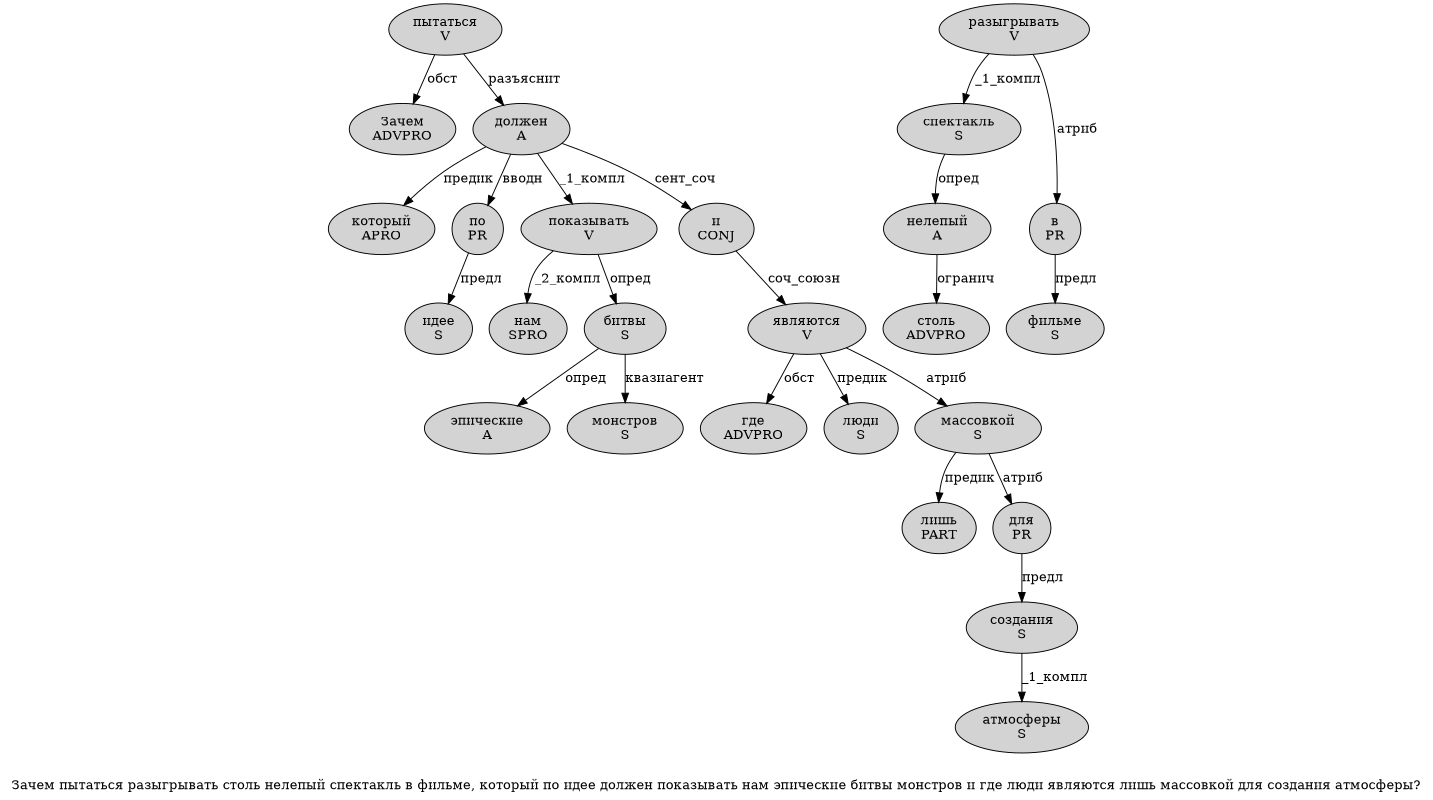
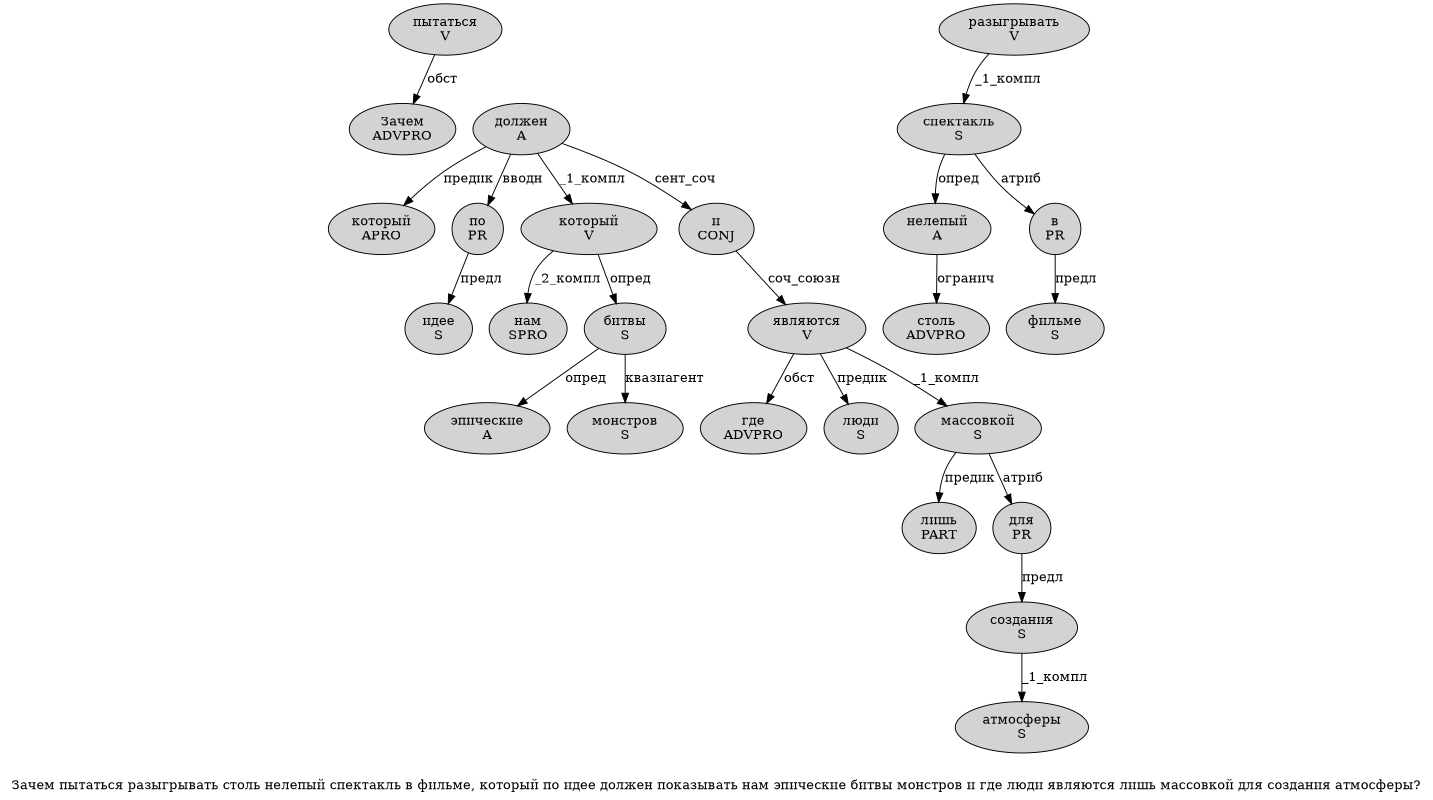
edge "пытаться V" -> "должен A": removed, label "разъяснит"
edge "разыгрывать V" -> "в PR": now "спектакль S" -> "в PR"
node "показывать V": label "показывать V" -> "который V"
edge "являются V" -> "массовкой S": label "атриб" -> "_1_компл"
